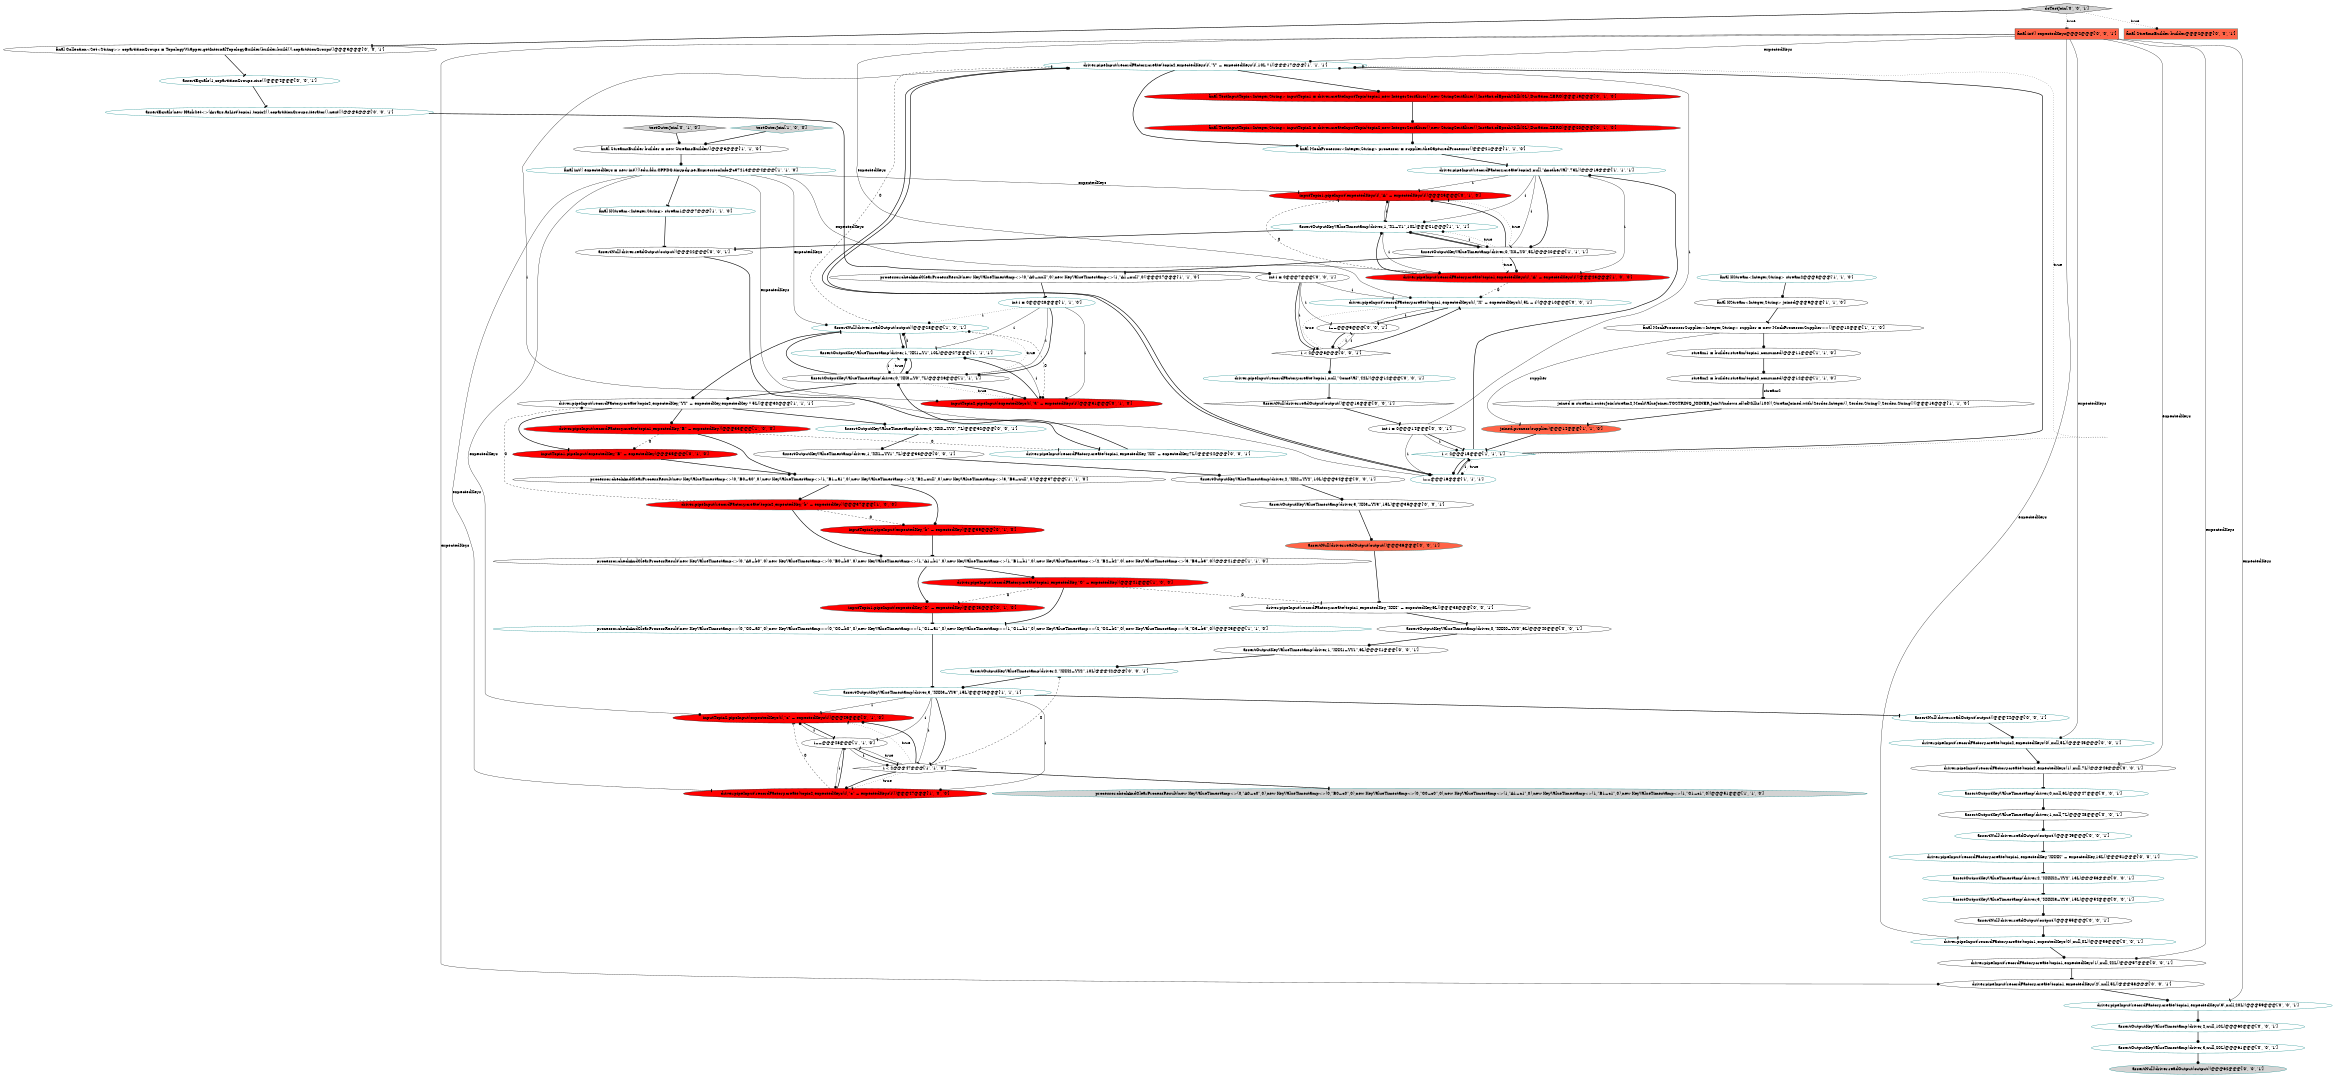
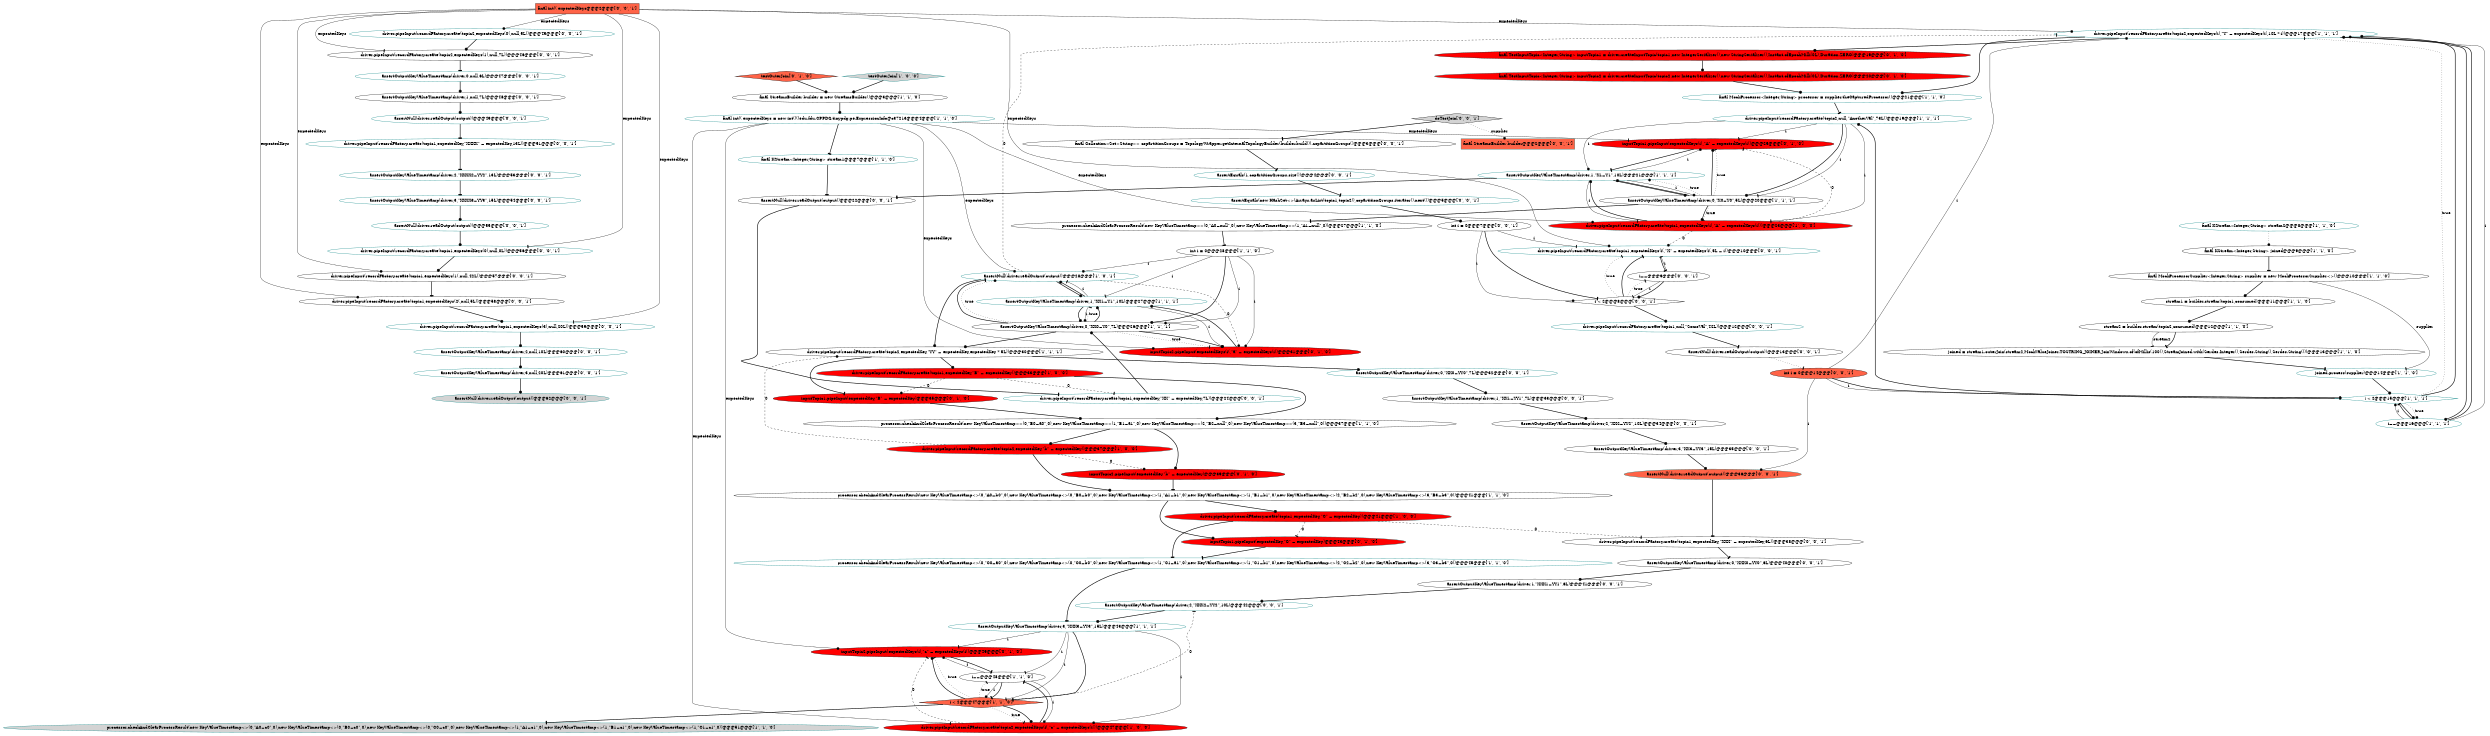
edge "doTestJoin['0', '0', '1']" -> "final int(( expectedKeys@@@2@@@['0', '0', '1']": removed, label "true"
edge "doTestJoin['0', '0', '1']" -> "final StreamsBuilder builder@@@2@@@['0', '0', '1']": label "true" -> "supplier"
node "testOuterJoin['0', '1', '0']": fillcolor lightgray -> tomato
edge "final KStream<Integer,String> stream2@@@8@@@['1', '1', '0']" -> "final KStream<Integer,String> joined@@@9@@@['1', '1', '0']": style bold -> dotted
node "int i = 0@@@28@@@['1', '1', '0']": color teal -> black
edge "int i = 0@@@7@@@['0', '0', '1']" -> "i++@@@9@@@['0', '0', '1']": removed, label "i"
edge "int i = 0@@@28@@@['1', '1', '0']" -> "assertNull(driver.readOutput(output))@@@28@@@['1', '0', '1']": style dotted -> solid
edge "i < 2@@@8@@@['0', '0', '1']" -> "i++@@@9@@@['0', '0', '1']": label "i" -> "true"
node "assertNull(driver.readOutput(output))@@@13@@@['0', '0', '1']": shape diamond -> ellipse
edge "assertNull(driver.readOutput(output))@@@13@@@['0', '0', '1']" -> "int i = 0@@@14@@@['0', '0', '1']": style bold -> dotted
node "int i = 0@@@14@@@['0', '0', '1']": fillcolor white -> tomato
node "joined.process(supplier)@@@14@@@['1', '1', '0']": fillcolor tomato -> white
edge "joined.process(supplier)@@@14@@@['1', '1', '0']" -> "i < 2@@@15@@@['1', '1', '1']": arrowhead tee -> dot
edge "int i = 0@@@14@@@['0', '0', '1']" -> "i++@@@16@@@['1', '1', '1']": now "int i = 0@@@14@@@['0', '0', '1']" -> "assertNull(driver.readOutput(output))@@@36@@@['0', '0', '1']"
node "assertNull(driver.readOutput(output))@@@44@@@['0', '0', '1']": removed
edge "i < 2@@@47@@@['1', '1', '0']" -> "i++@@@48@@@['1', '1', '0']": style solid -> dotted
node "i < 2@@@47@@@['1', '1', '0']": fillcolor white -> tomato
node "assertNull(driver.readOutput(output))@@@55@@@['0', '0', '1']": color black -> teal
